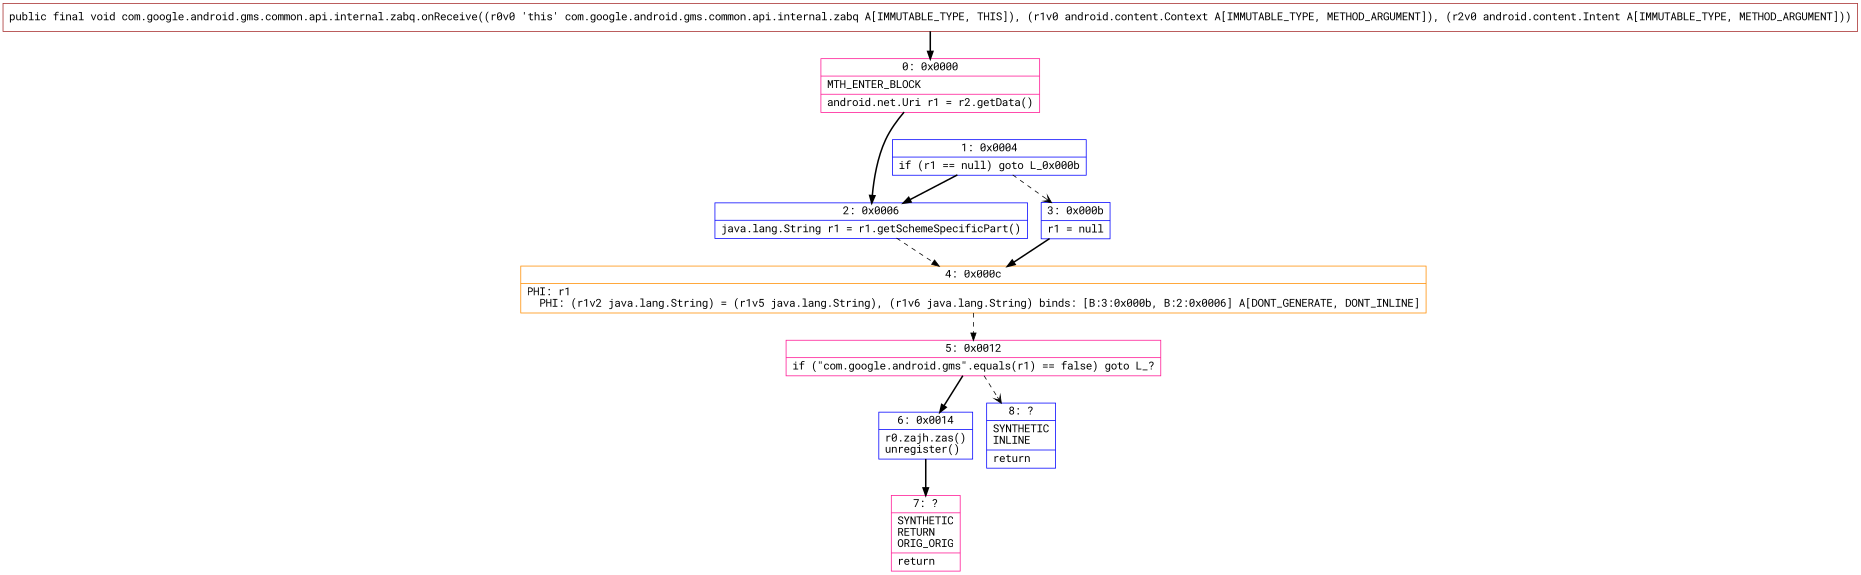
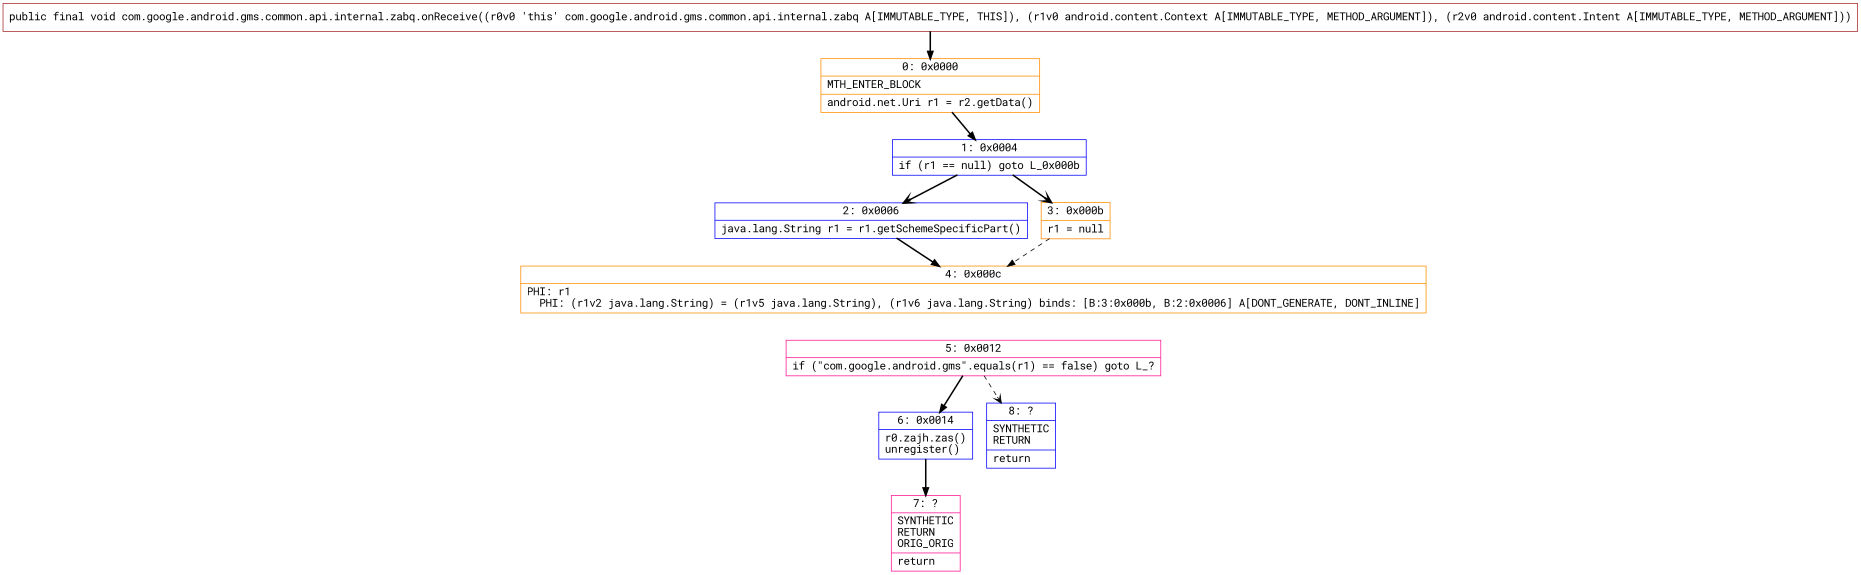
node "0: 0x0000": color deeppink -> darkorange
edge "0: 0x0000" -> "2: 0x0006": now "0: 0x0000" -> "1: 0x0004"
edge "1: 0x0004" -> "2: 0x0006": arrowhead normal -> vee
edge "1: 0x0004" -> "3: 0x000b": style dashed -> bold
node "3: 0x000b": color blue -> darkorange
edge "2: 0x0006" -> "4: 0x000c": style dashed -> bold
edge "3: 0x000b" -> "4: 0x000c": style bold -> dashed
edge "4: 0x000c" -> "5: 0x0012": removed
node "8: ?": text "INLINE" -> "RETURN"
